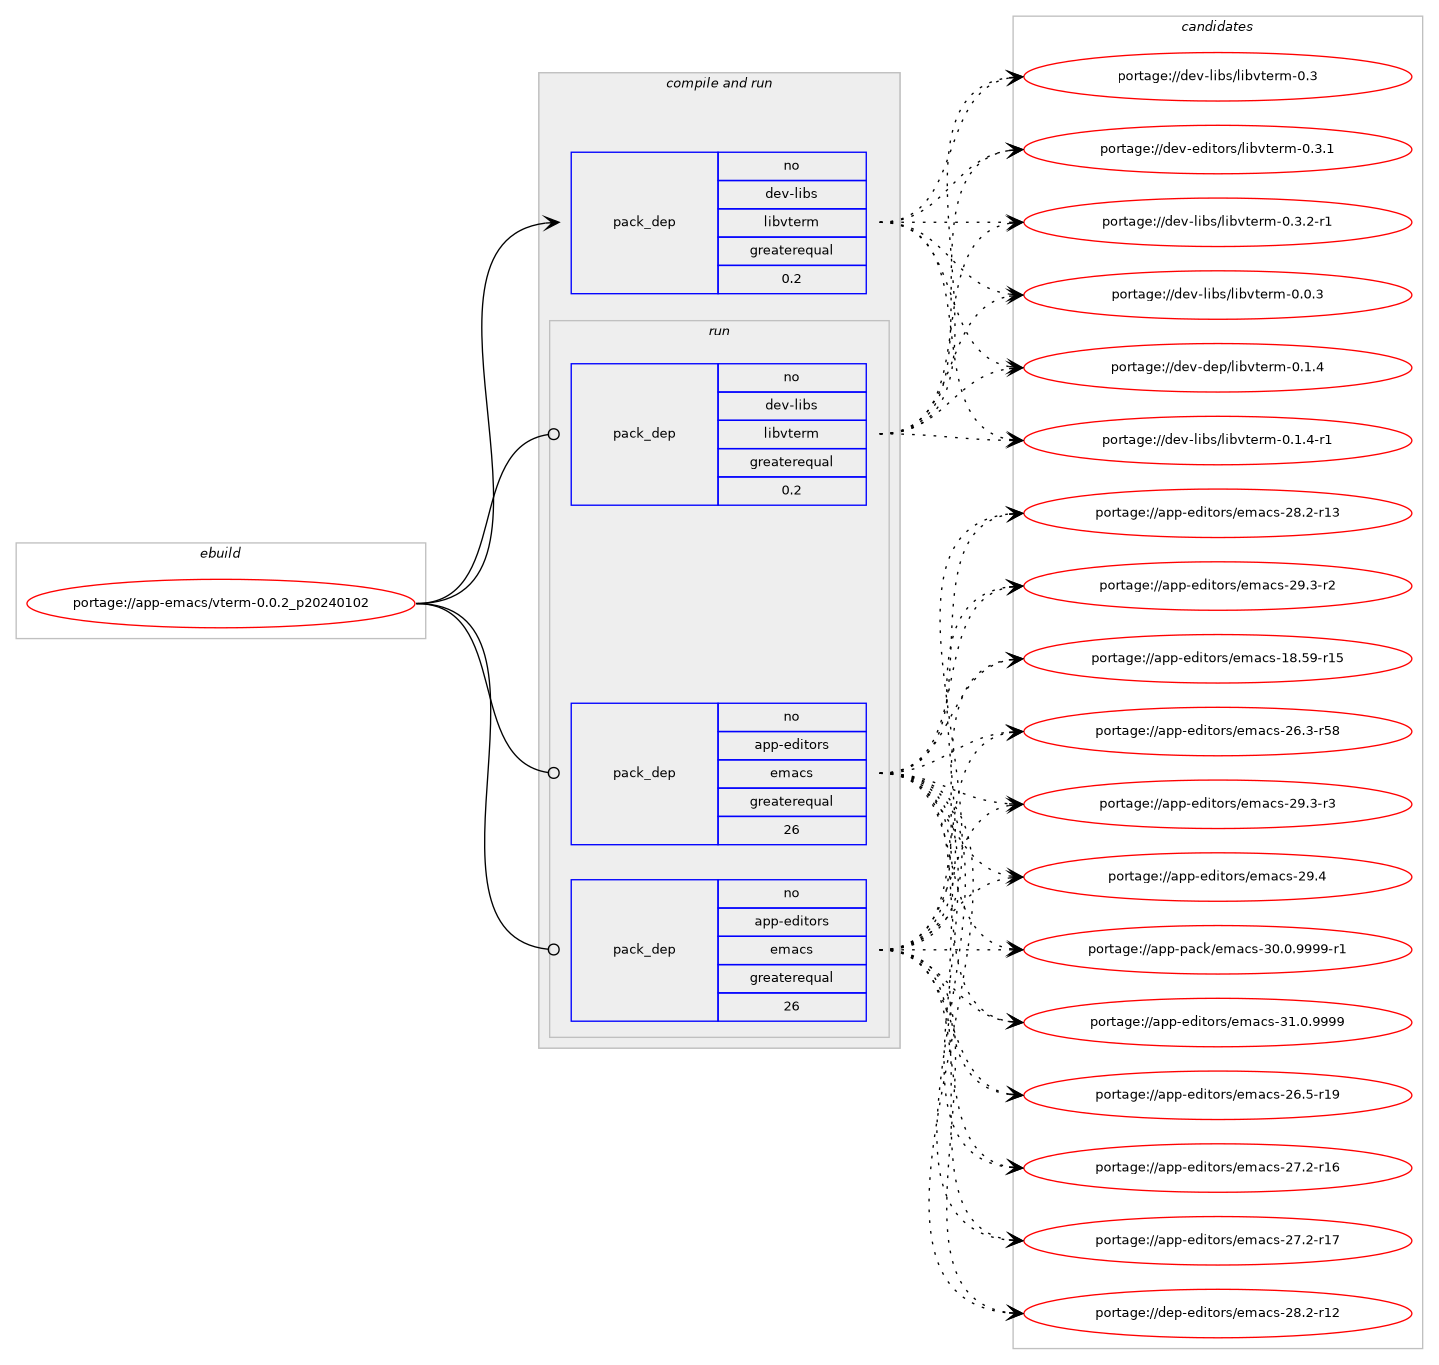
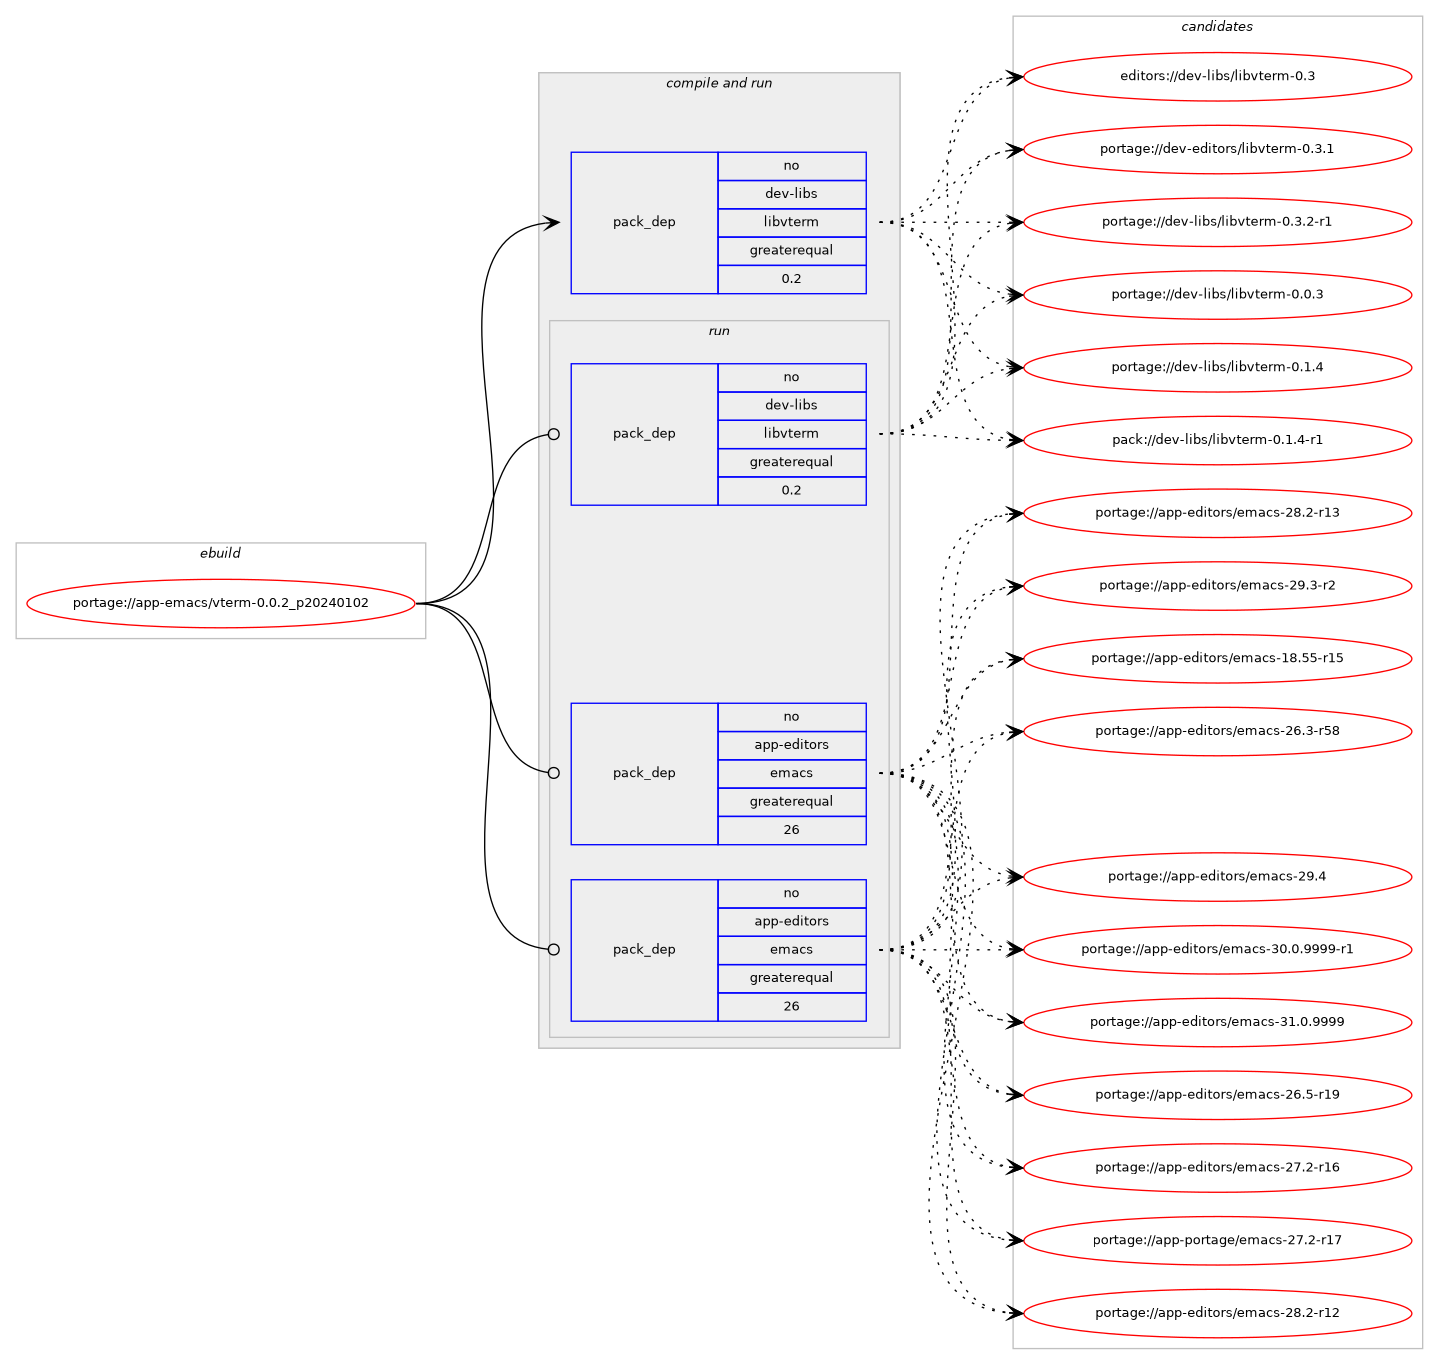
node "portage://dev-libs/libvterm-0.3": label "portage://dev-libs/libvterm-0.3" -> "editors://dev-libs/libvterm-0.3"
node "portage://dev-dep/libvterm-0.1.4": label "portage://dev-dep/libvterm-0.1.4" -> "portage://dev-libs/libvterm-0.1.4"
node "portage://dev-libs/libvterm-0.1.4-r1": label "portage://dev-libs/libvterm-0.1.4-r1" -> "pack://dev-libs/libvterm-0.1.4-r1"
node "portage://app-editors/emacs-18.59-r15": label "portage://app-editors/emacs-18.59-r15" -> "portage://app-editors/emacs-18.55-r15"
node "portage://app-editors/emacs-29.3-r3": removed
node "portage://app-pack/emacs-30.0.9999-r1": label "portage://app-pack/emacs-30.0.9999-r1" -> "portage://app-editors/emacs-30.0.9999-r1"
node "portage://app-editors/emacs-27.2-r17": label "portage://app-editors/emacs-27.2-r17" -> "portage://app-portage/emacs-27.2-r17"
node "portage://dep-editors/emacs-28.2-r12": label "portage://dep-editors/emacs-28.2-r12" -> "portage://app-editors/emacs-28.2-r12"
